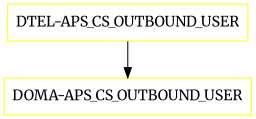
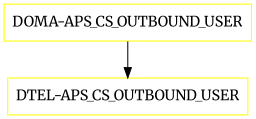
edge "DTEL-APS_CS_OUTBOUND_USER" -> "DOMA-APS_CS_OUTBOUND_USER": reversed
